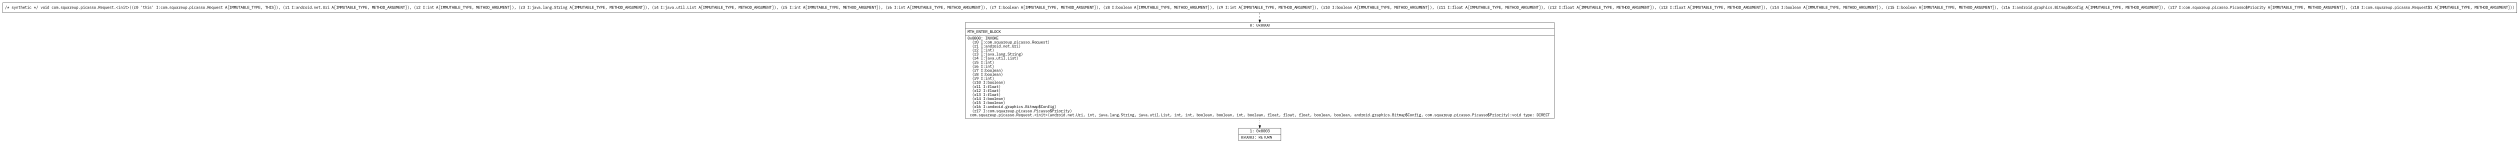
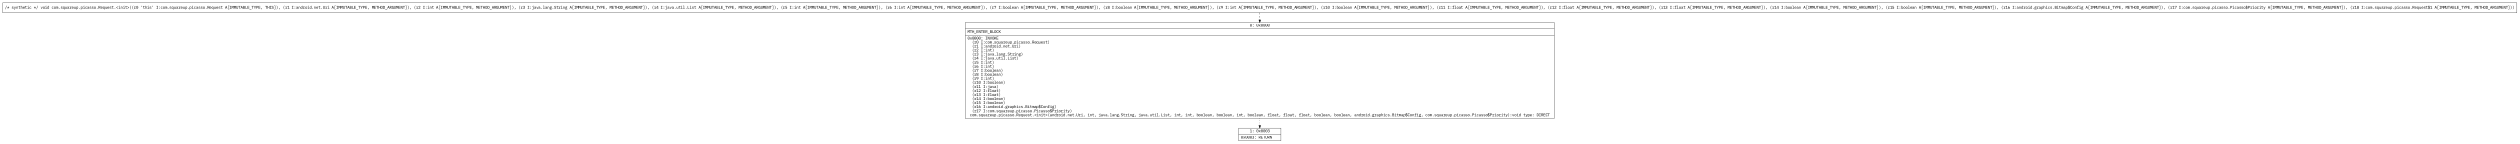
node "0: 0x0000": text "(r11 I:float)" -> "(r11 I:java)"
